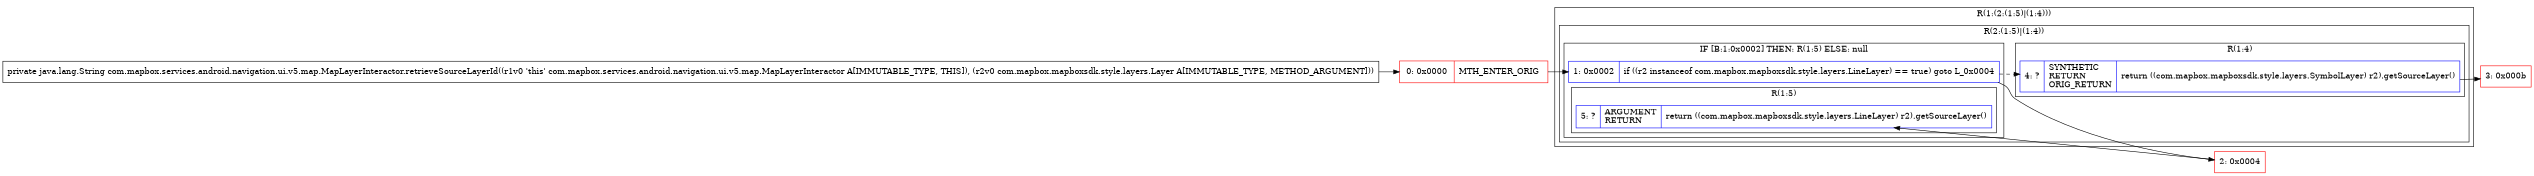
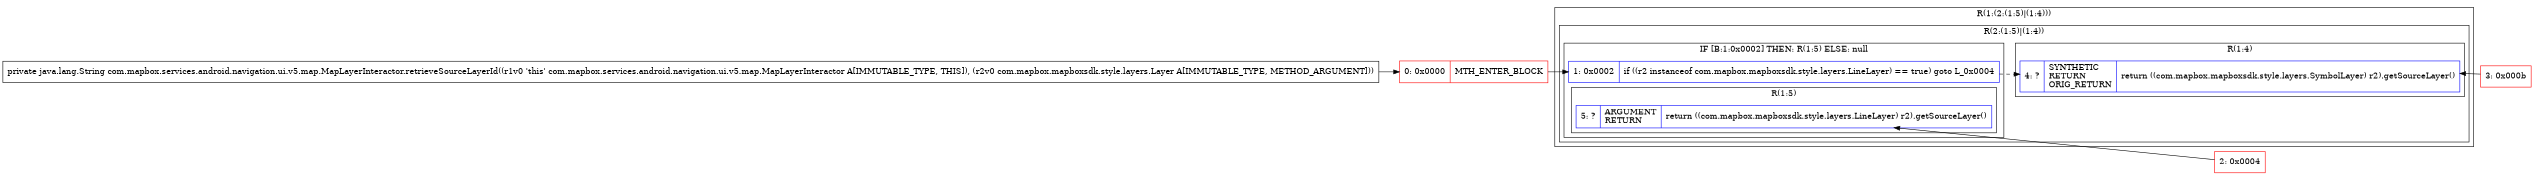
node "0: 0x0000": text "MTH_ENTER_ORIG" -> "MTH_ENTER_BLOCK"
edge "4: ?" -> "3: 0x000b": reversed
edge "1: 0x0002" -> "2: 0x0004": removed
